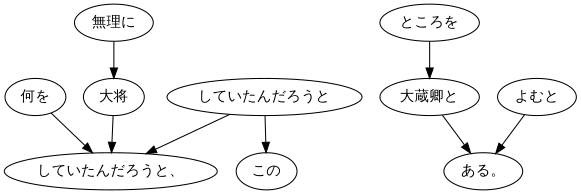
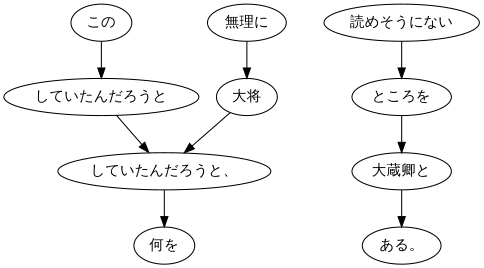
node "読めそうにない": added
node "よむと": removed
edge "何を" -> "していたんだろうと、": reversed
edge "していたんだろうと" -> "この": reversed
